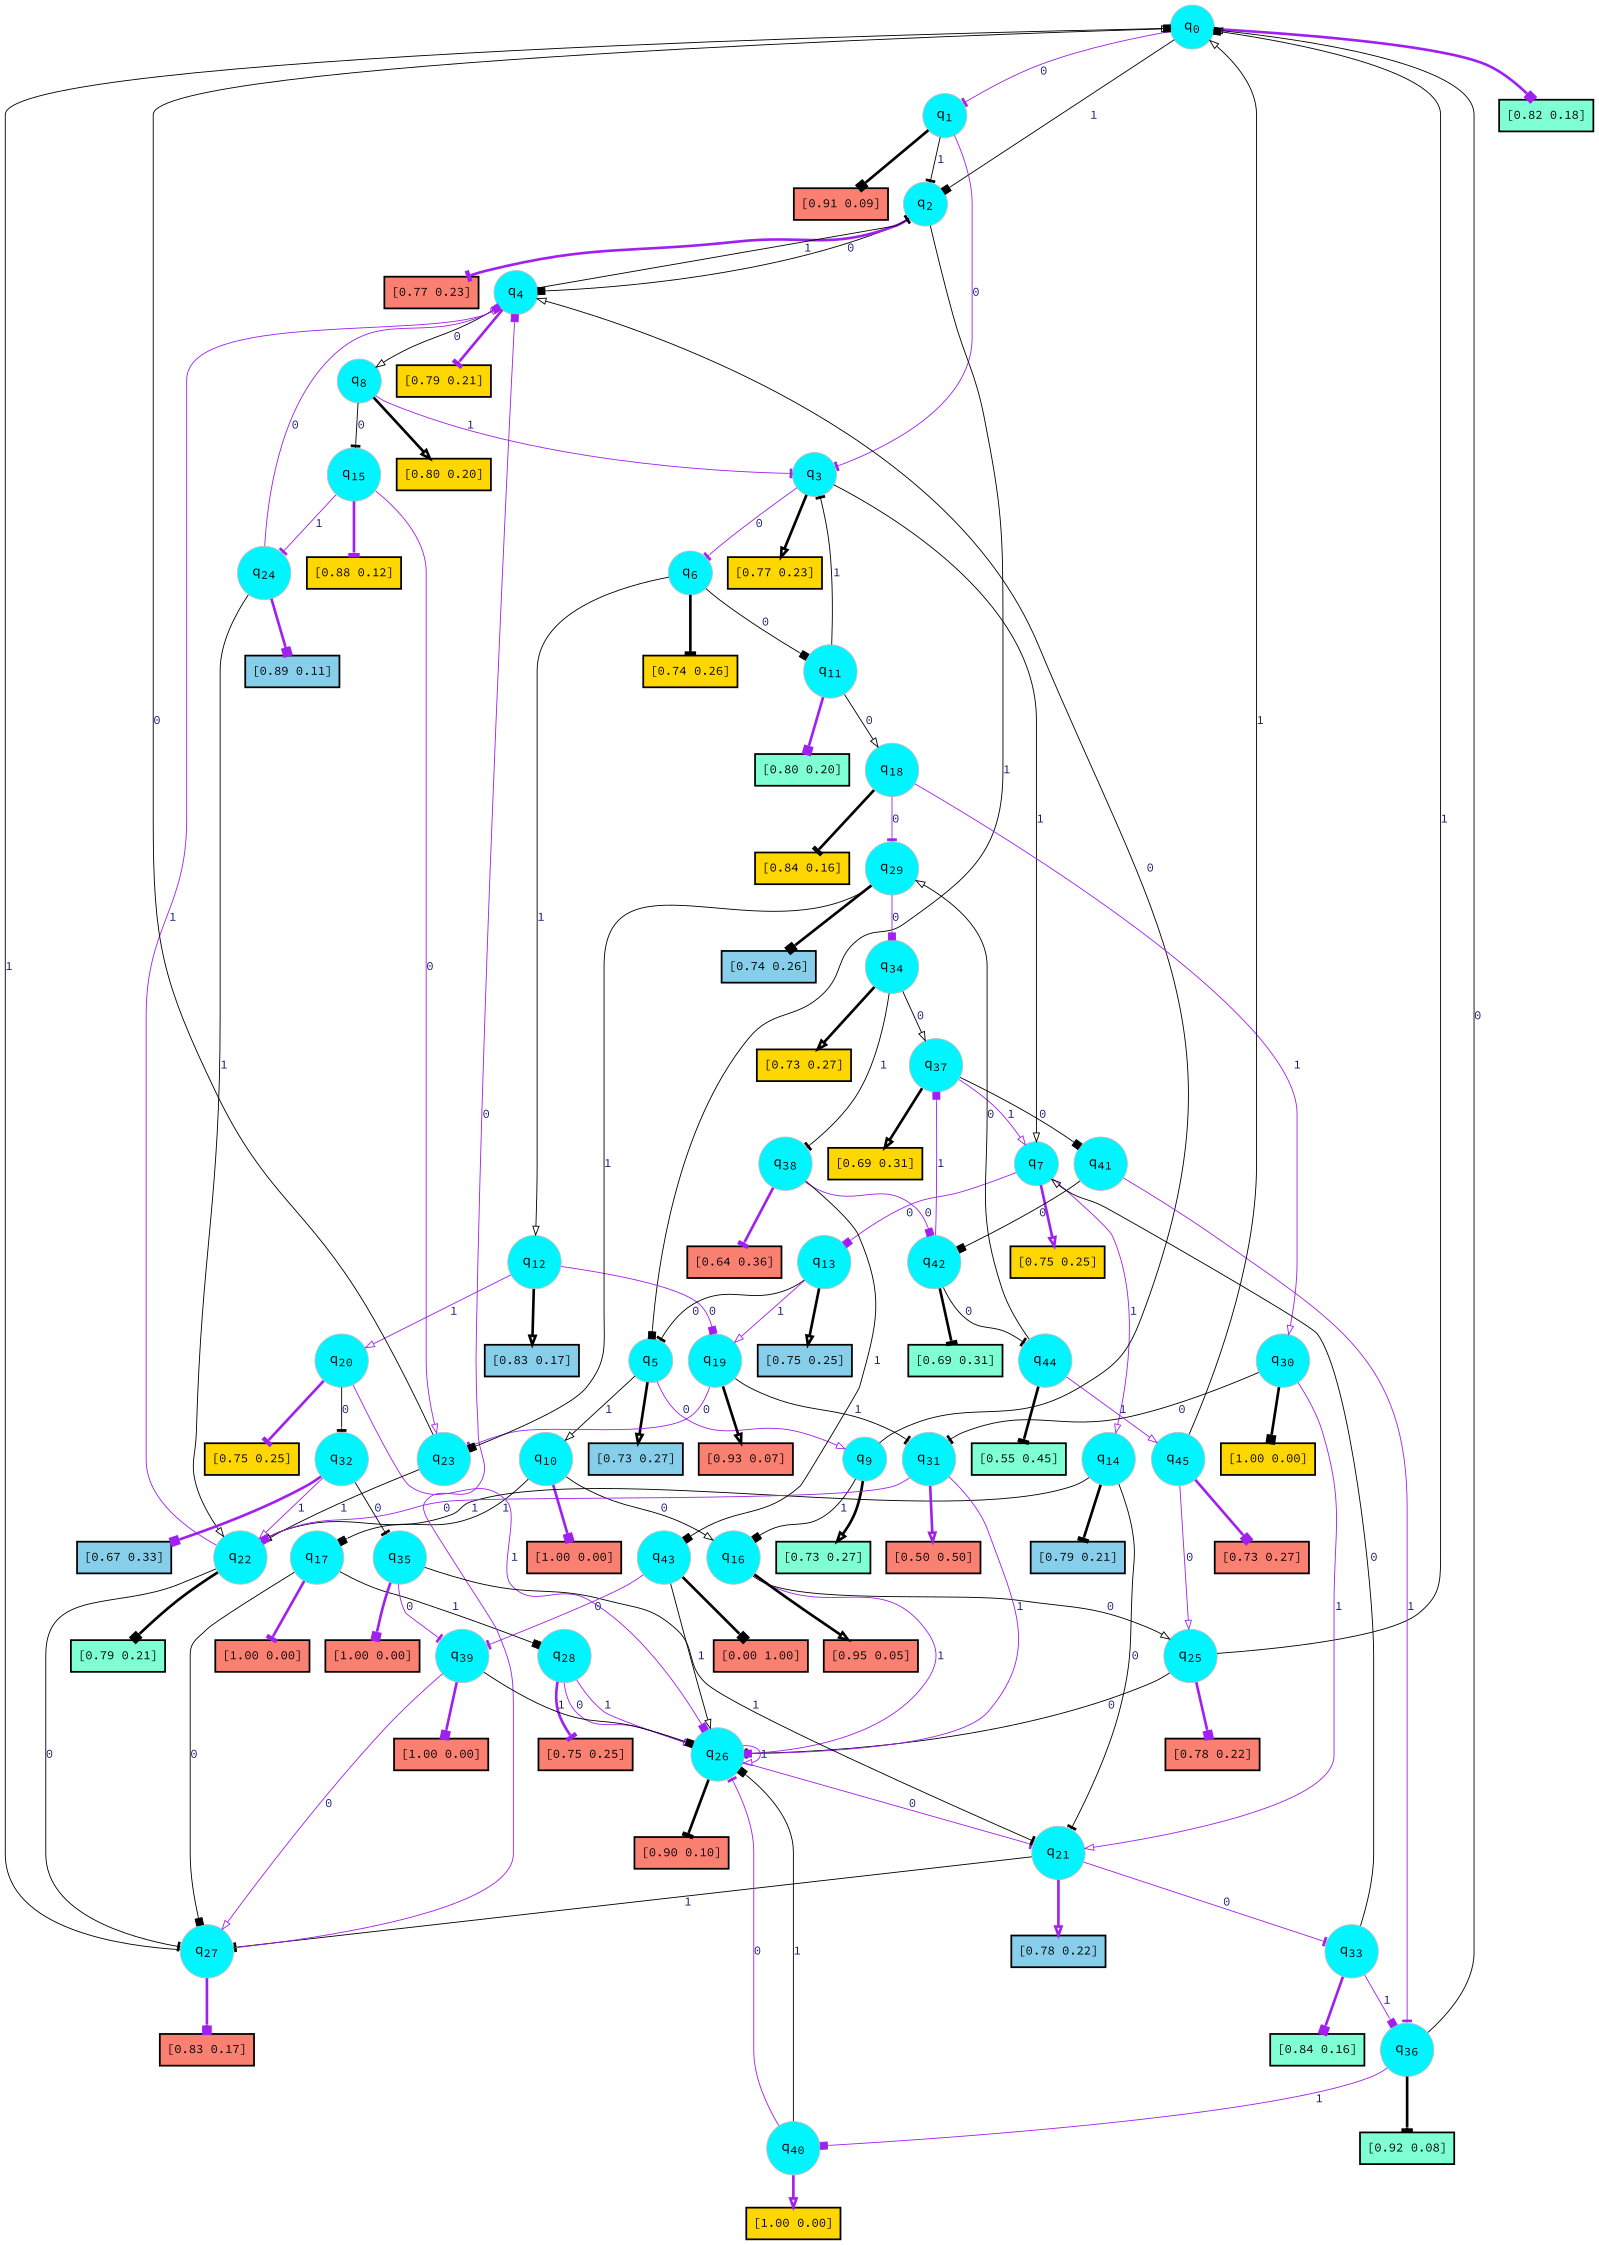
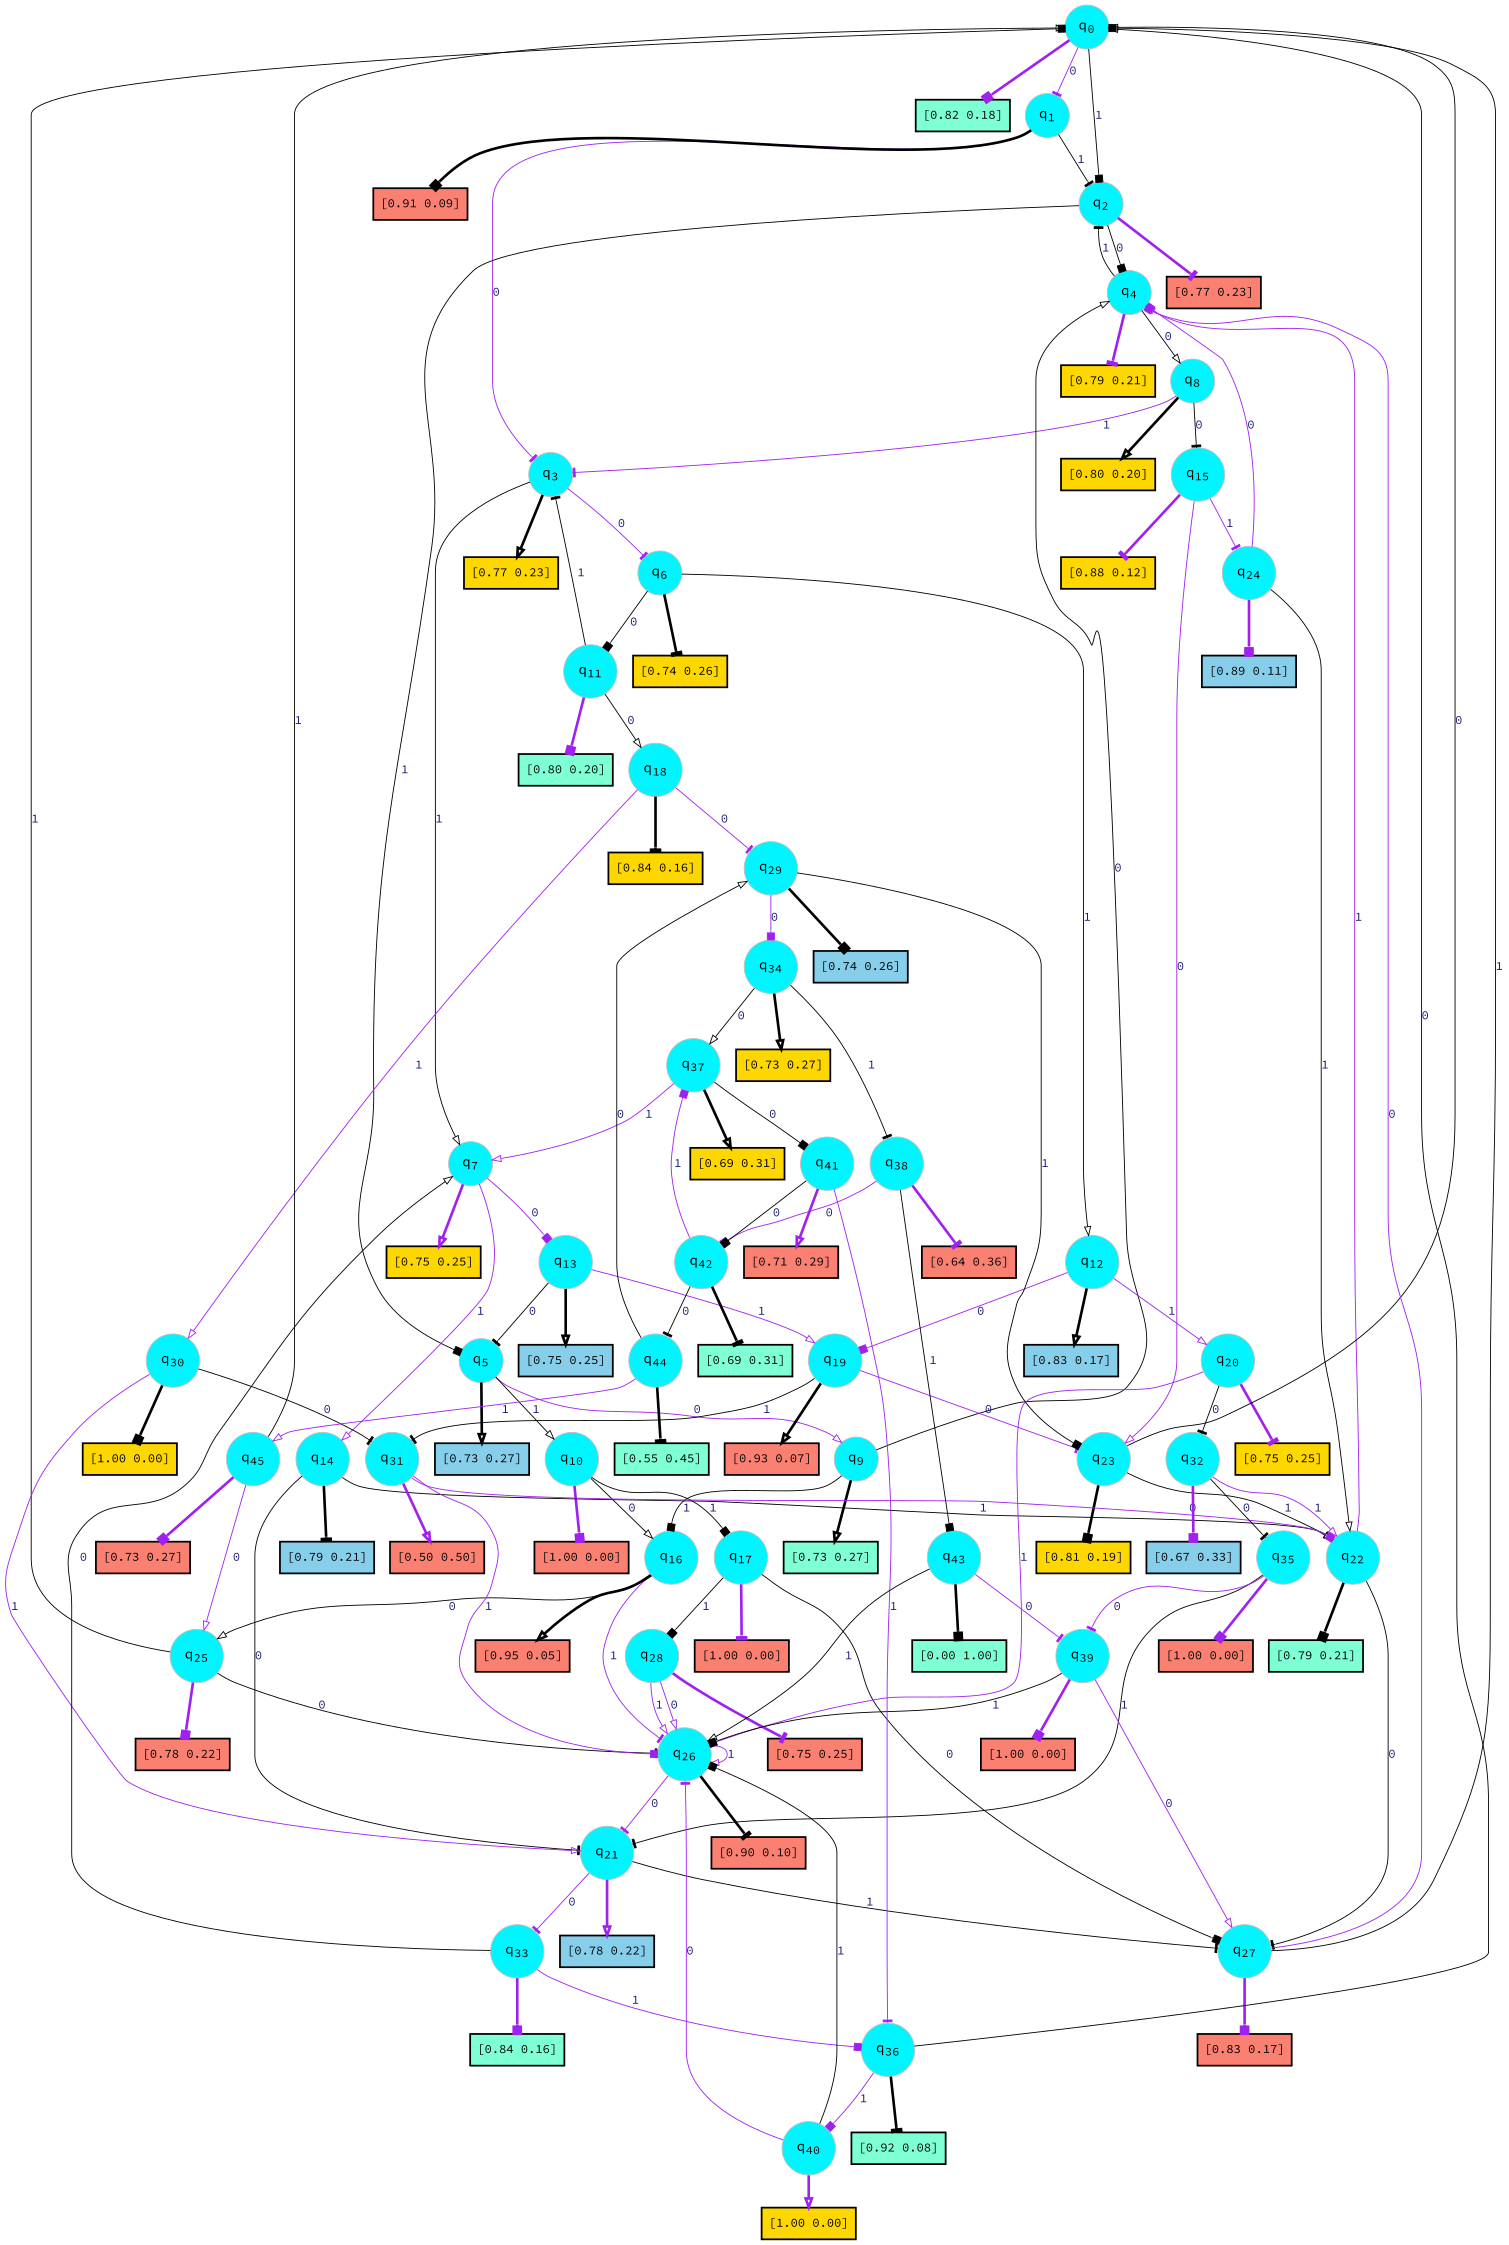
node "[0.71 0.29]": added
node "[0.81 0.19]": added
node "[0.00 1.00]": fillcolor salmon -> aquamarine
